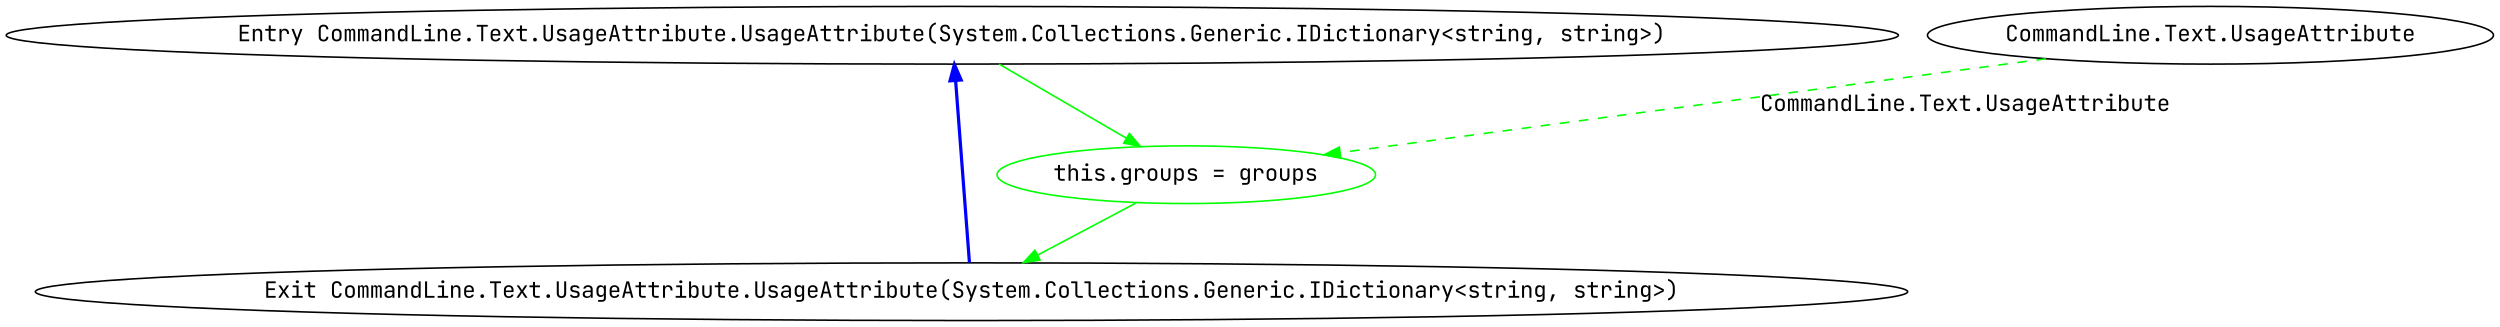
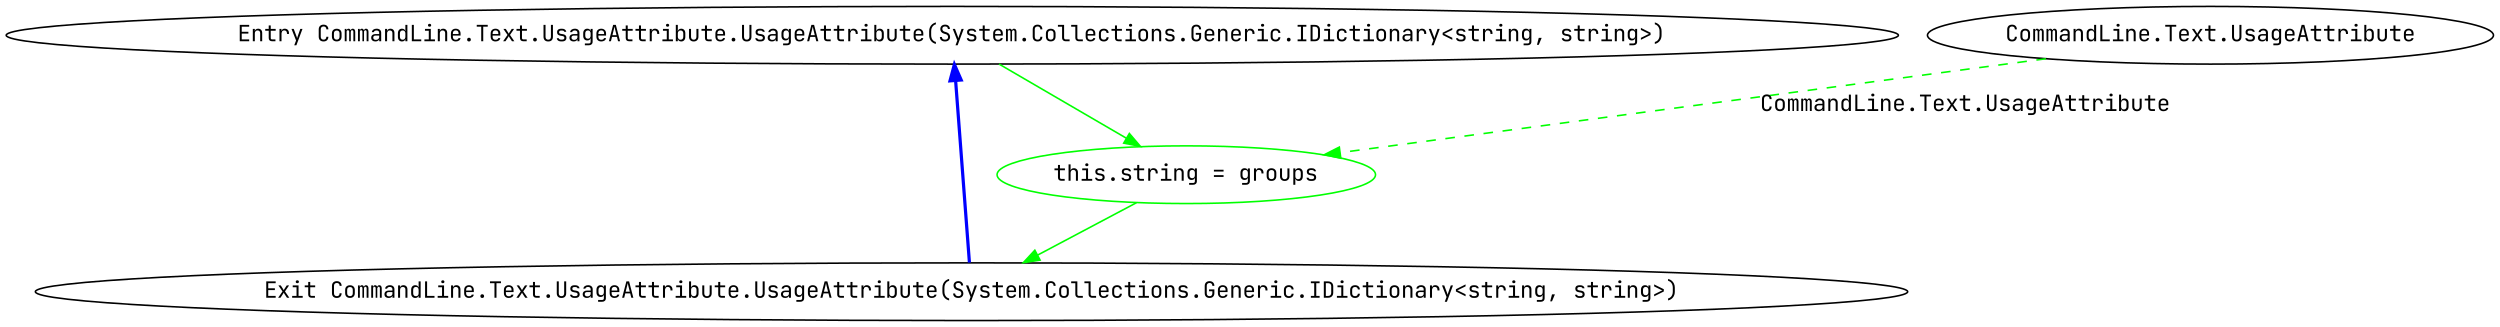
node "this.groups = groups": label "this.groups = groups" -> "this.string = groups"
